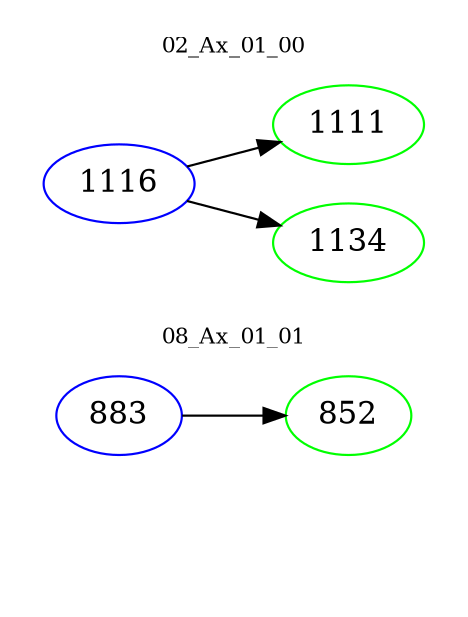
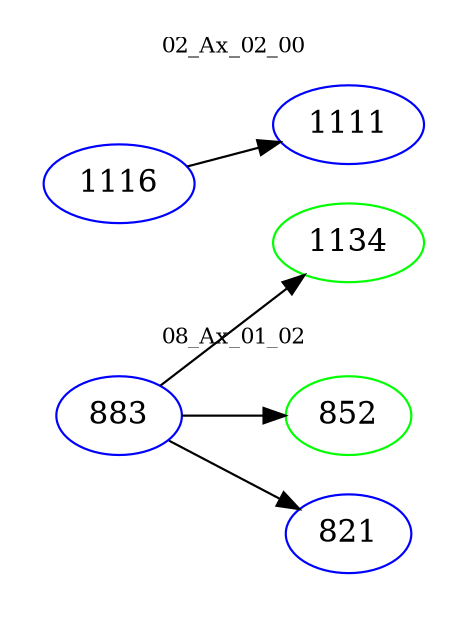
cluster "02_Ax_01_00": label "02_Ax_01_00" -> "02_Ax_02_00"
node "1111": color green -> blue
edge "1116" -> "1134": now "883" -> "1134"
cluster "08_Ax_01_01": label "08_Ax_01_01" -> "08_Ax_01_02"
node "821": added
